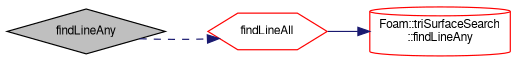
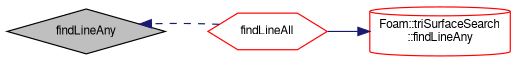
edge "findLineAny" -> "findLineAll": reversed
